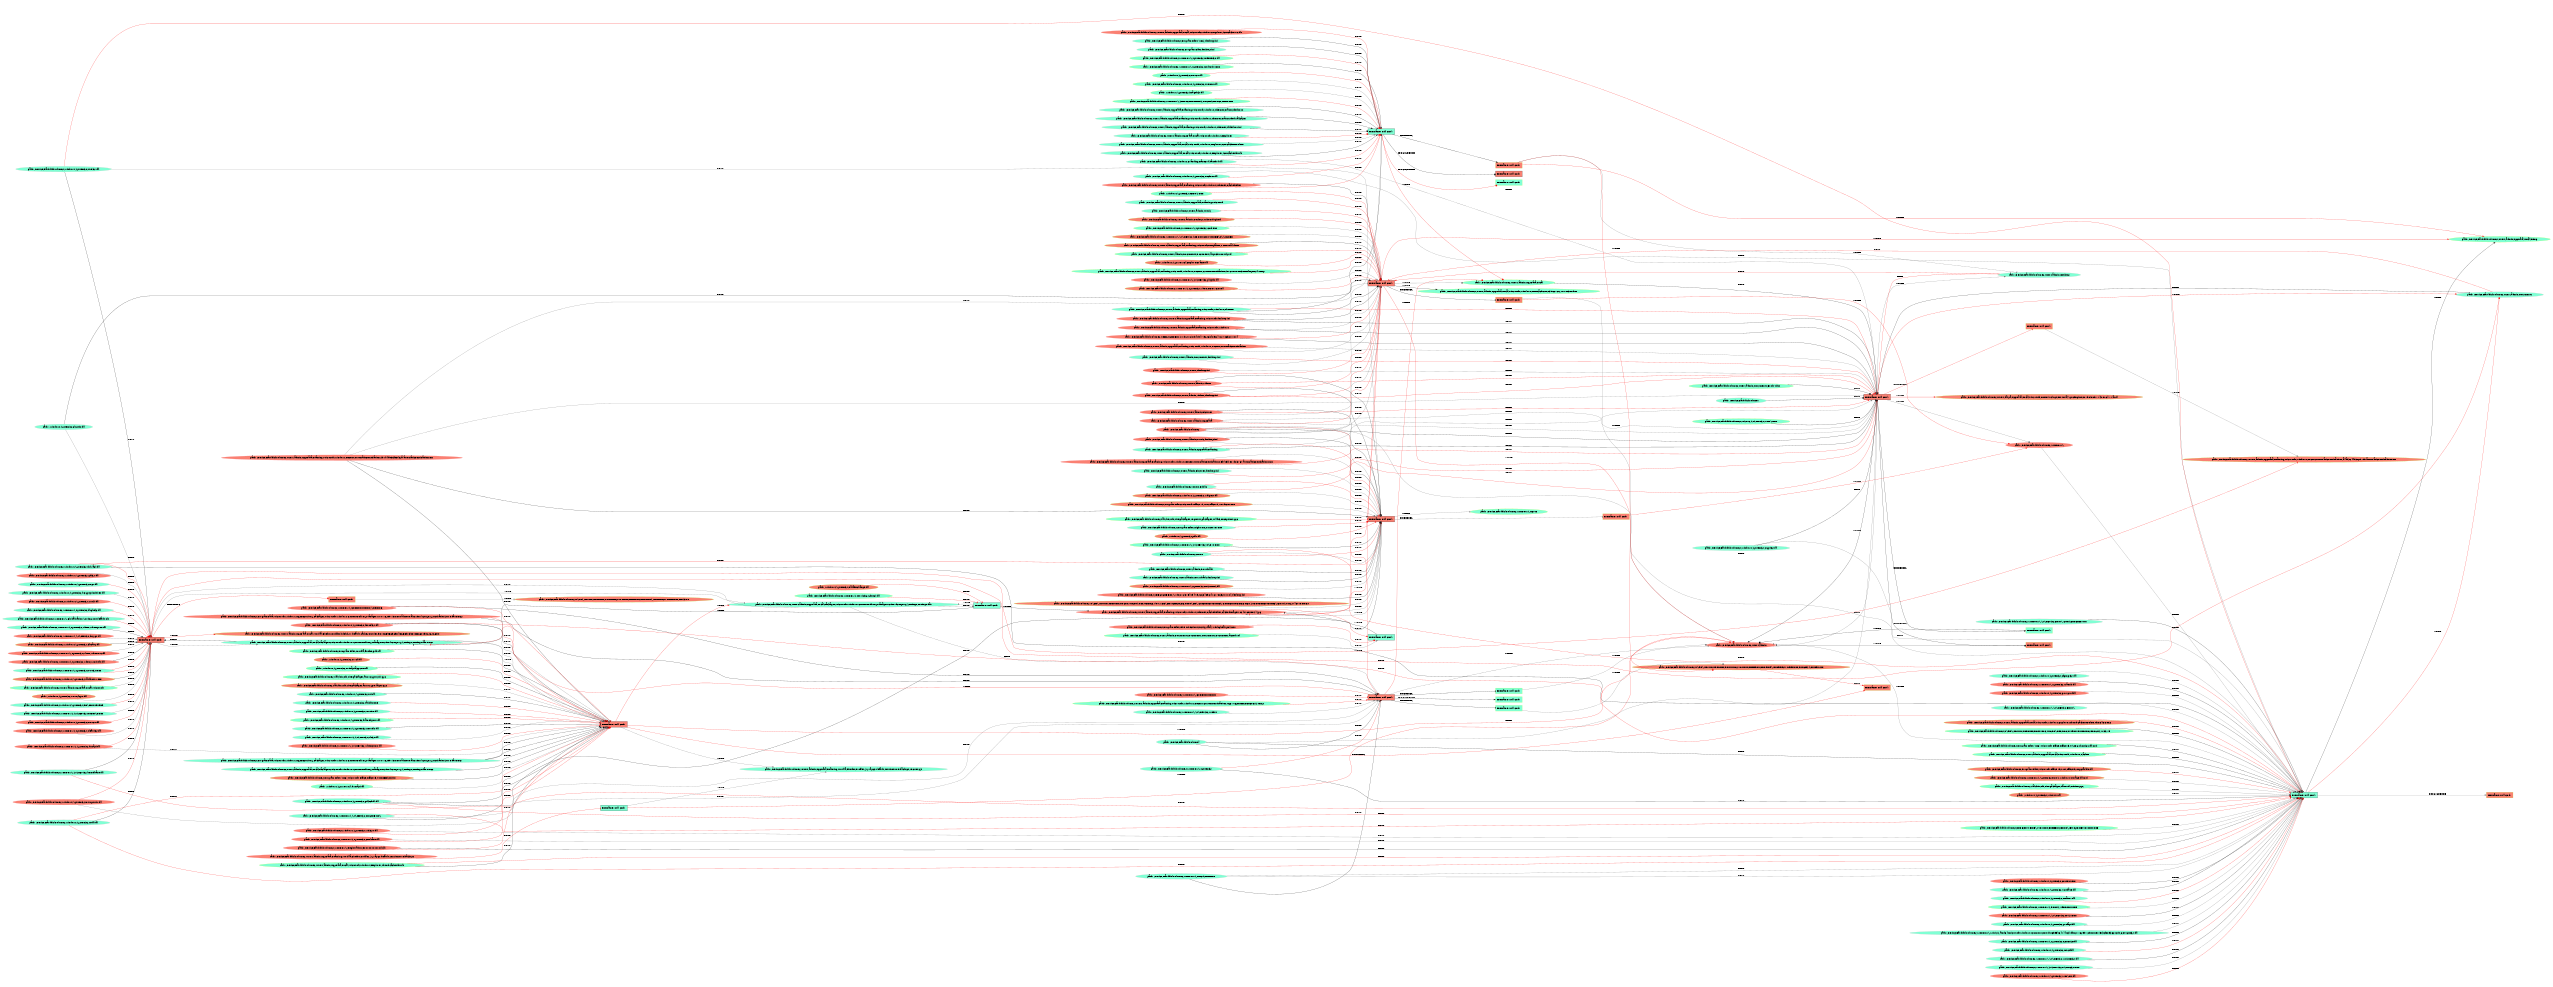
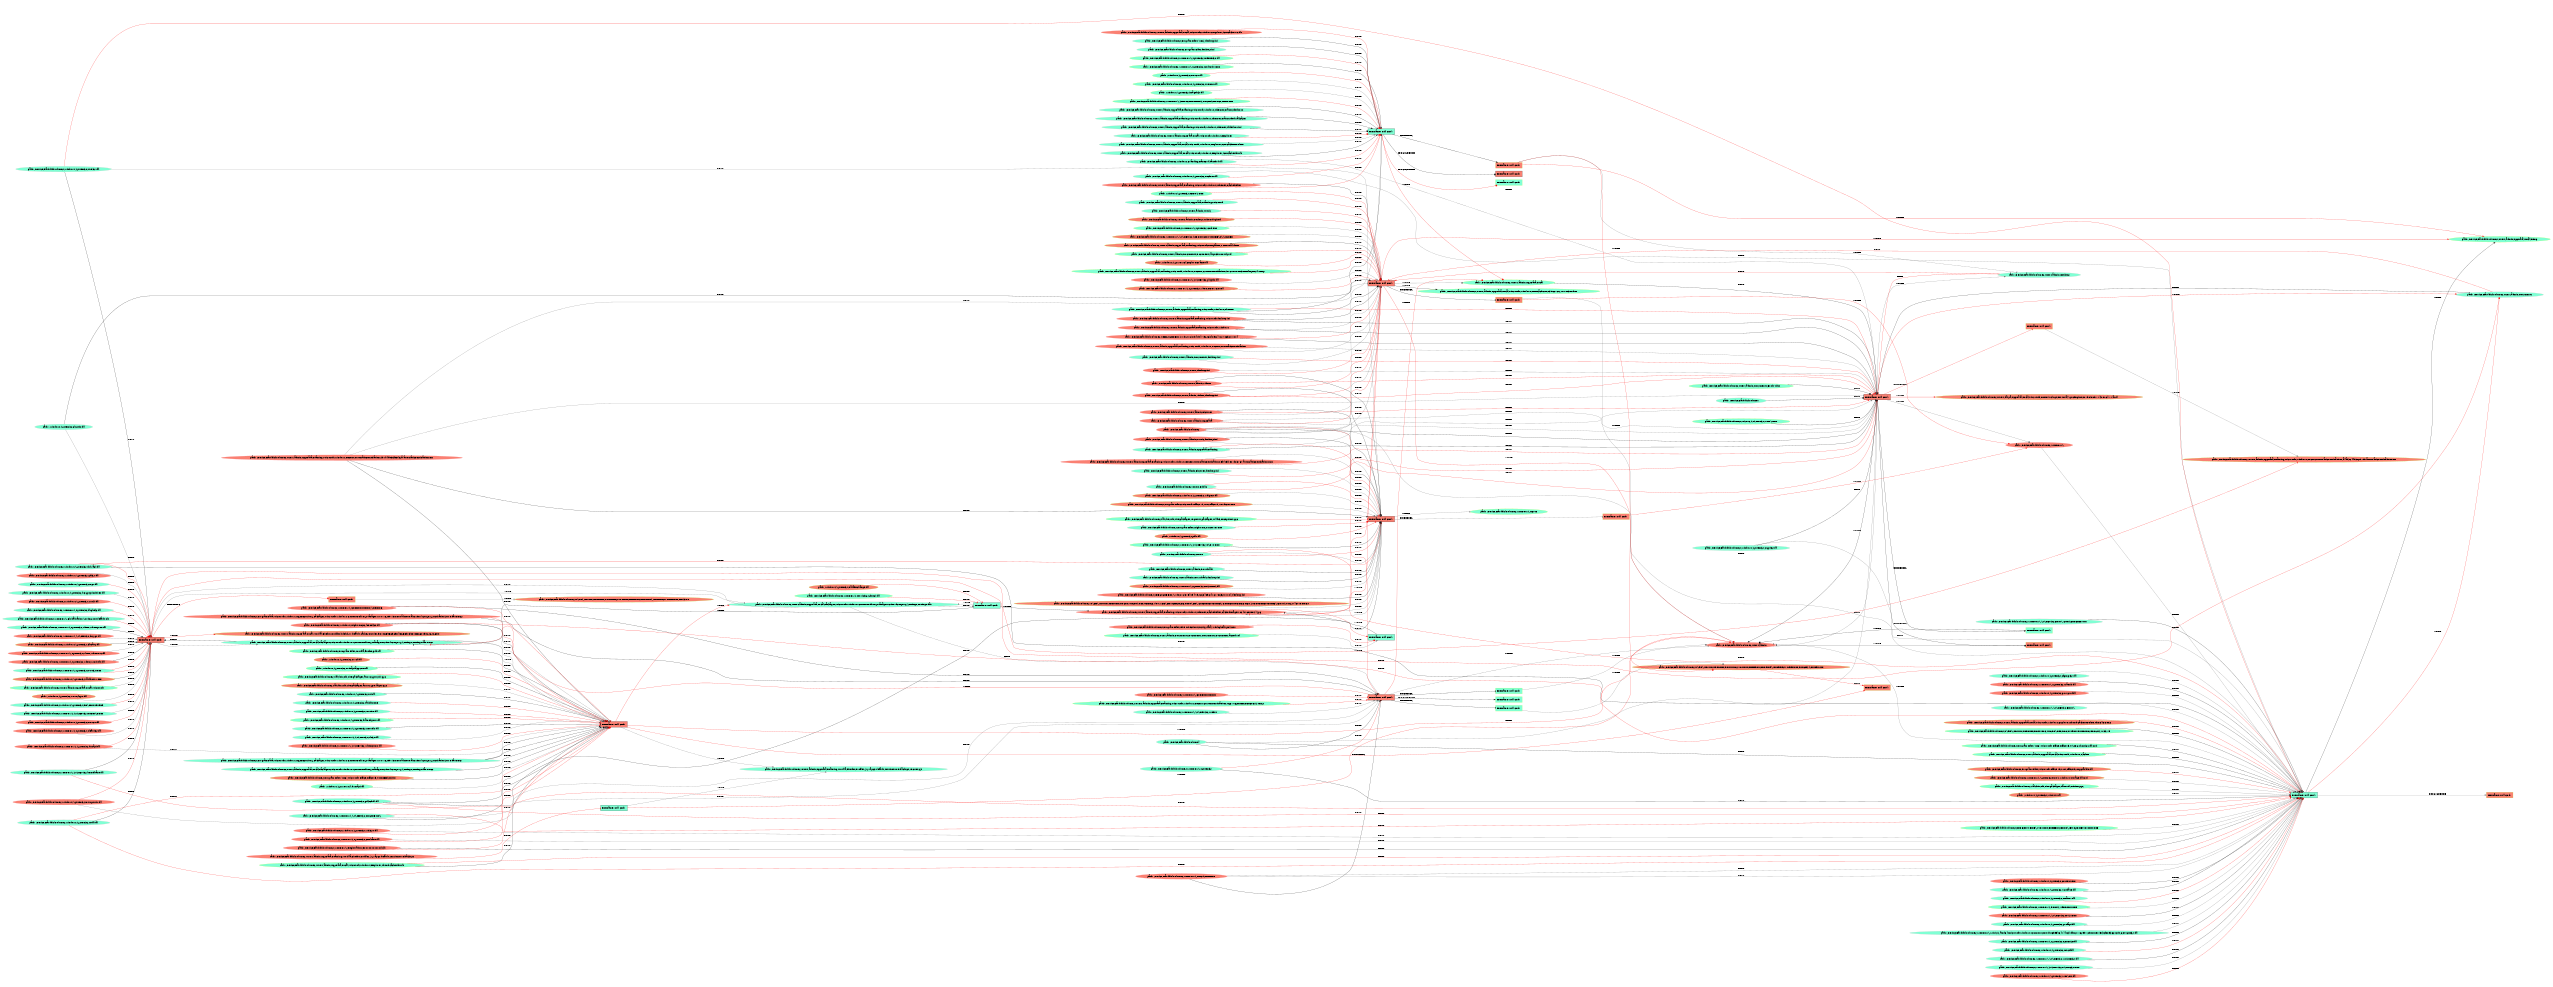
node "path: /Device/HarddiskVolume2/Windows/System32/kernel32.dll": label "path: /Device/HarddiskVolume2/Windows/System32/kernel32.dll" -> "path: /Device/HarddiskVolume2/Windows/TightVNC32/kernel32.dll"
node "path: /Device/HarddiskVolume2/WINDOWS/REGISTRATION": fillcolor aquamarine -> salmon
